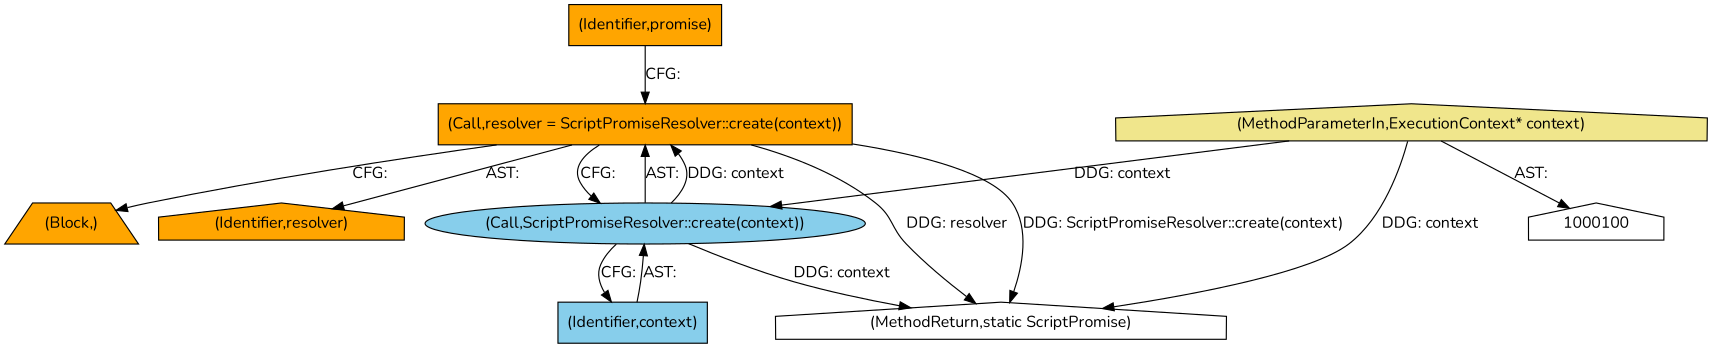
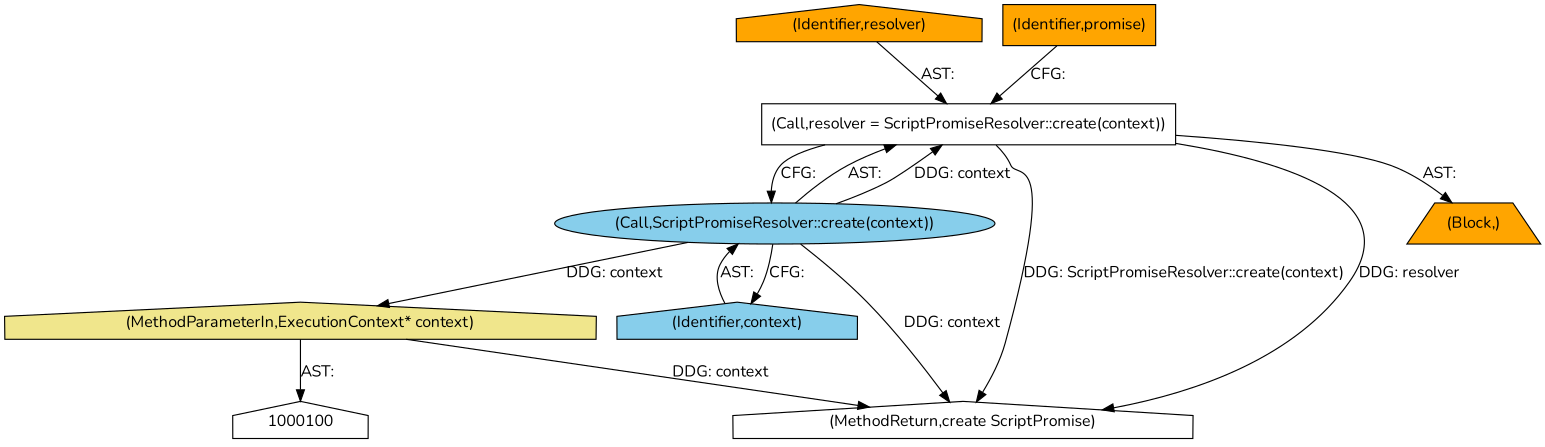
node "(Call,resolver = ScriptPromiseResolver::create(context))": fillcolor orange -> white
edge "(MethodParameterIn,ExecutionContext* context)" -> "(Call,ScriptPromiseResolver::create(context))": reversed
edge "(Call,resolver = ScriptPromiseResolver::create(context))" -> "(Block,)": label "CFG: " -> "AST: "
edge "(Call,resolver = ScriptPromiseResolver::create(context))" -> "(Identifier,resolver)": reversed
node "(Identifier,context)": shape box -> house
node "(MethodReturn,static ScriptPromise)": label "(MethodReturn,static ScriptPromise)" -> "(MethodReturn,create ScriptPromise)"
